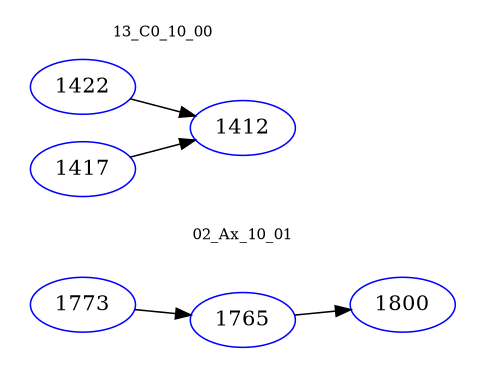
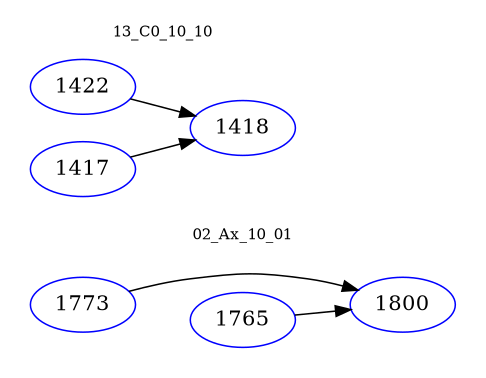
cluster "13_C0_10_00": label "13_C0_10_00" -> "13_C0_10_10"
node "1412": label "1412" -> "1418"
edge "1773" -> "1765": now "1773" -> "1800"
